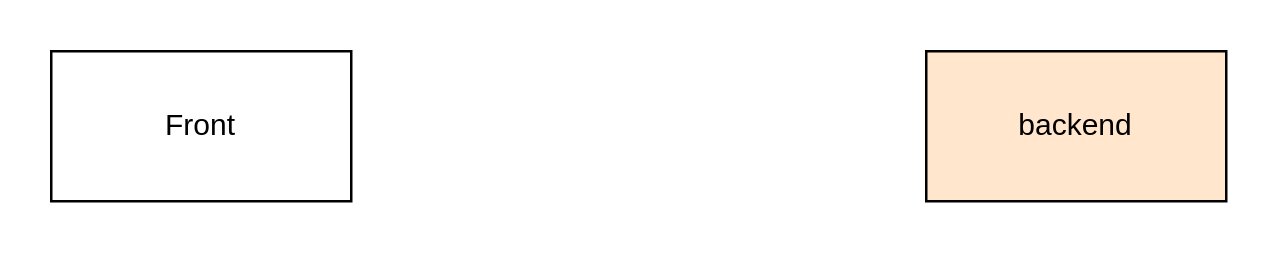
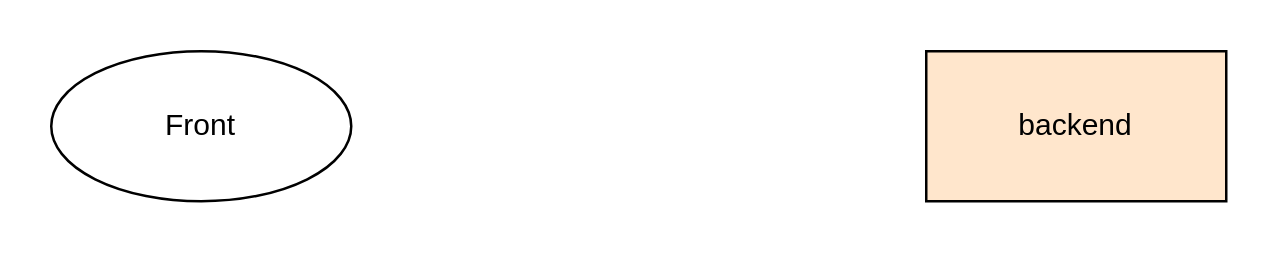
node "Front": shape rectangle -> ellipse
